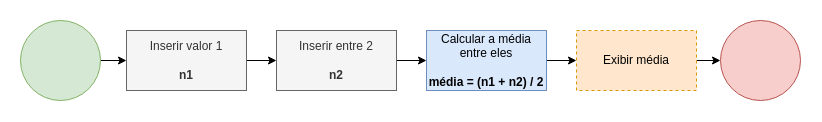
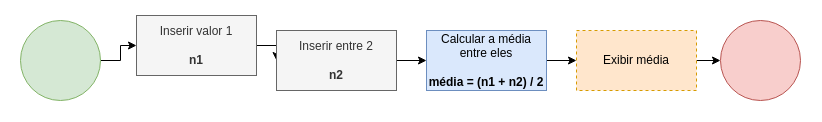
node "Inserir valor 1 n1": moved (187, 61) -> (197, 46)
